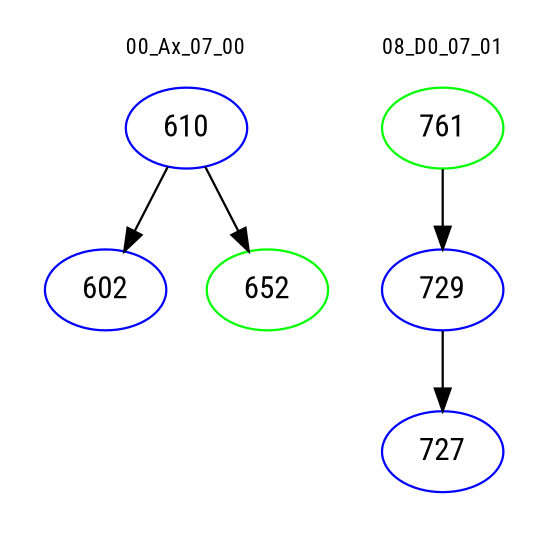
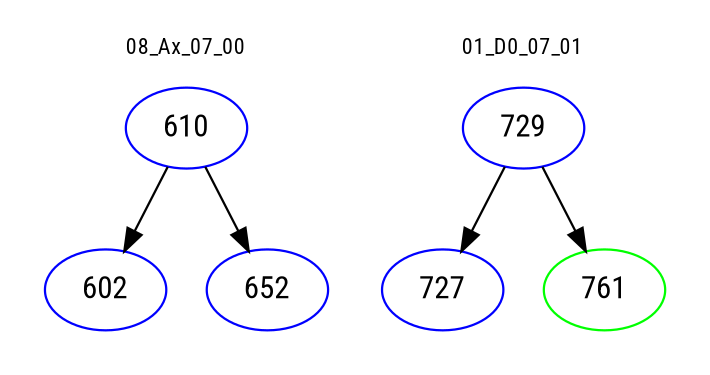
cluster "00_Ax_07_00": label "00_Ax_07_00" -> "08_Ax_07_00"
cluster "08_D0_07_01": label "08_D0_07_01" -> "01_D0_07_01"
edge "761" -> "729": reversed
node "652": color green -> blue
